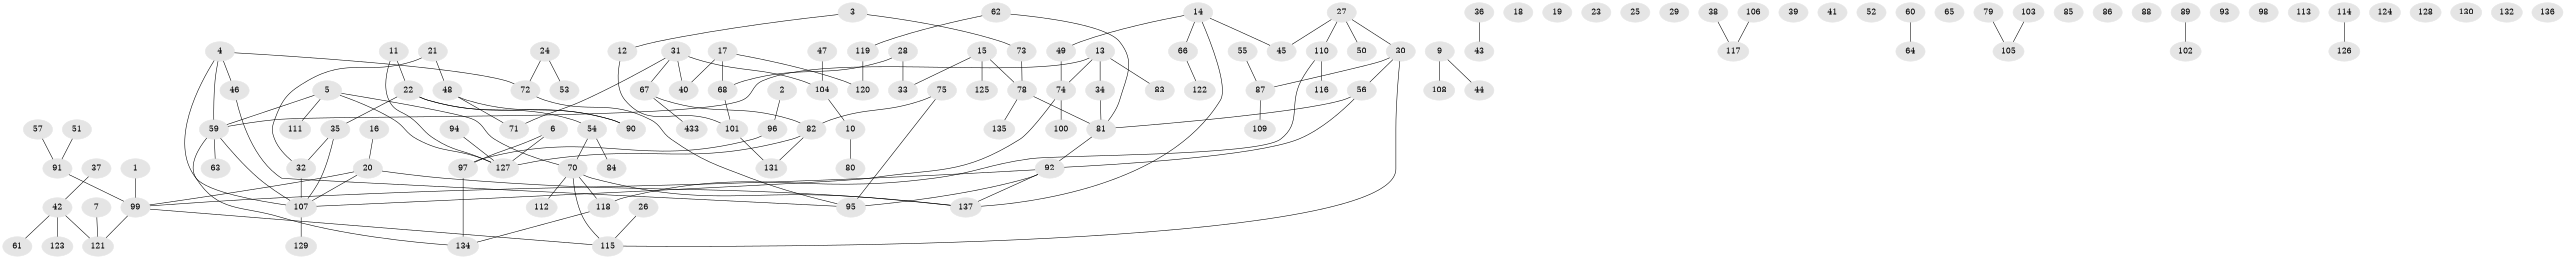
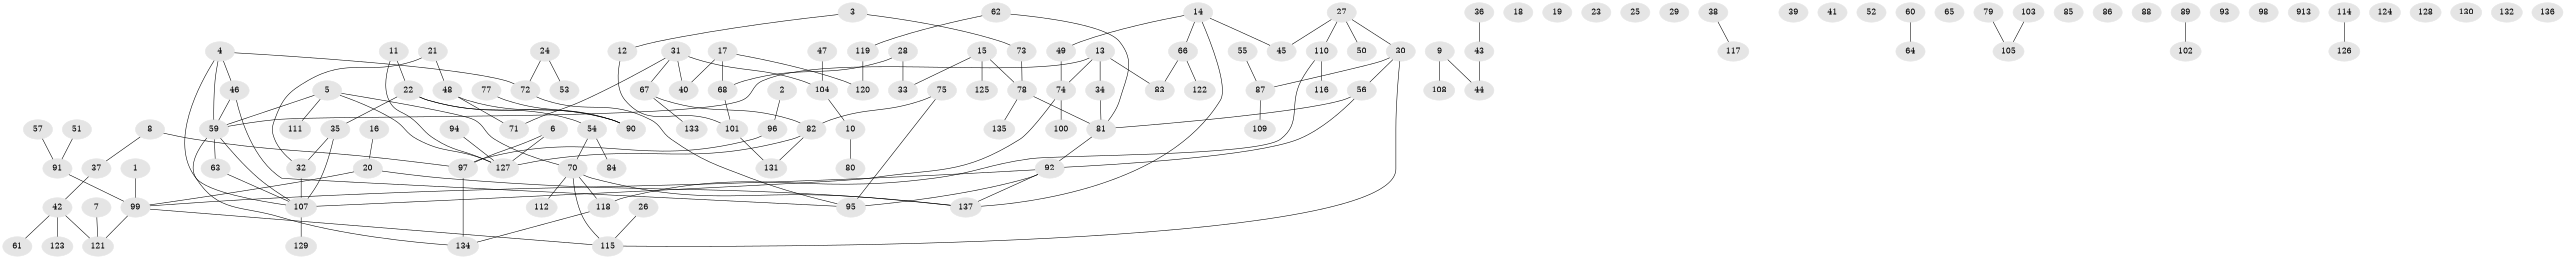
node "106": removed
node "113": label "113" -> "913"
edge "66" -- "83": added
edge "43" -- "44": added
node "77": added
edge "46" -- "59": added
node "8": added
node "433": label "433" -> "133"
edge "20" -- "107": now "63" -- "107"
